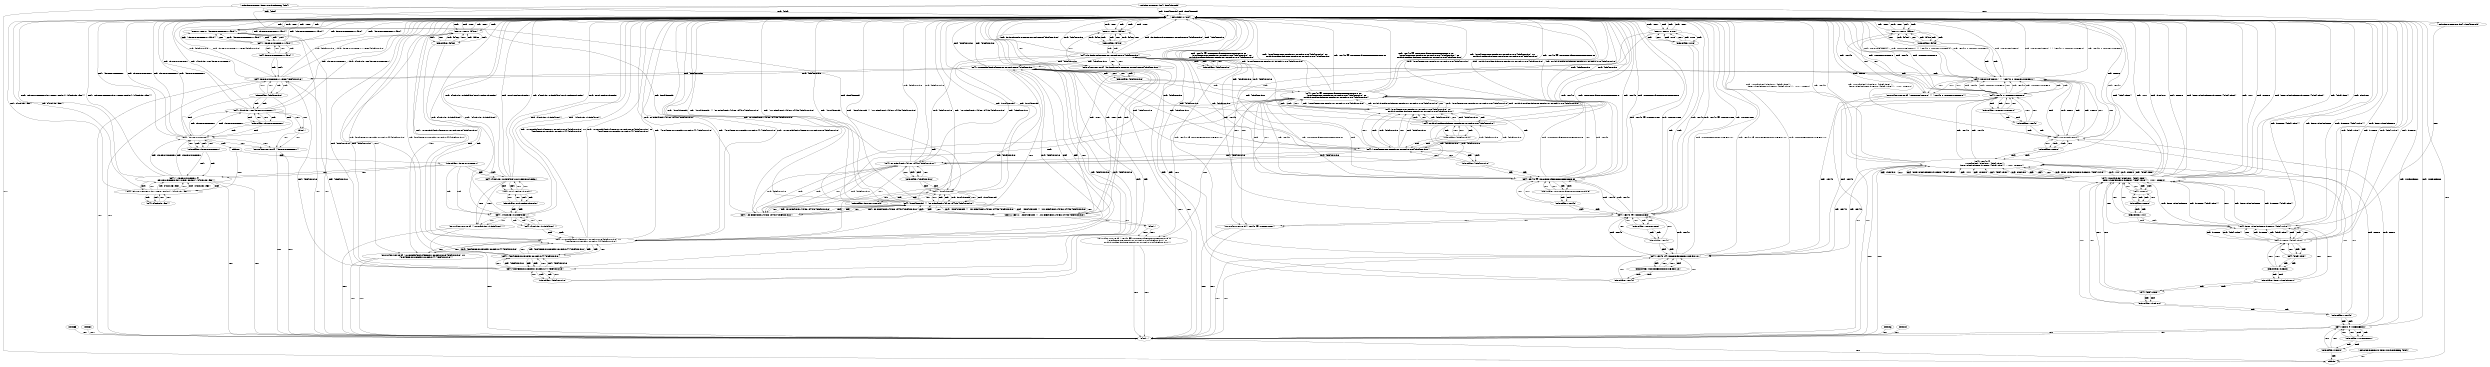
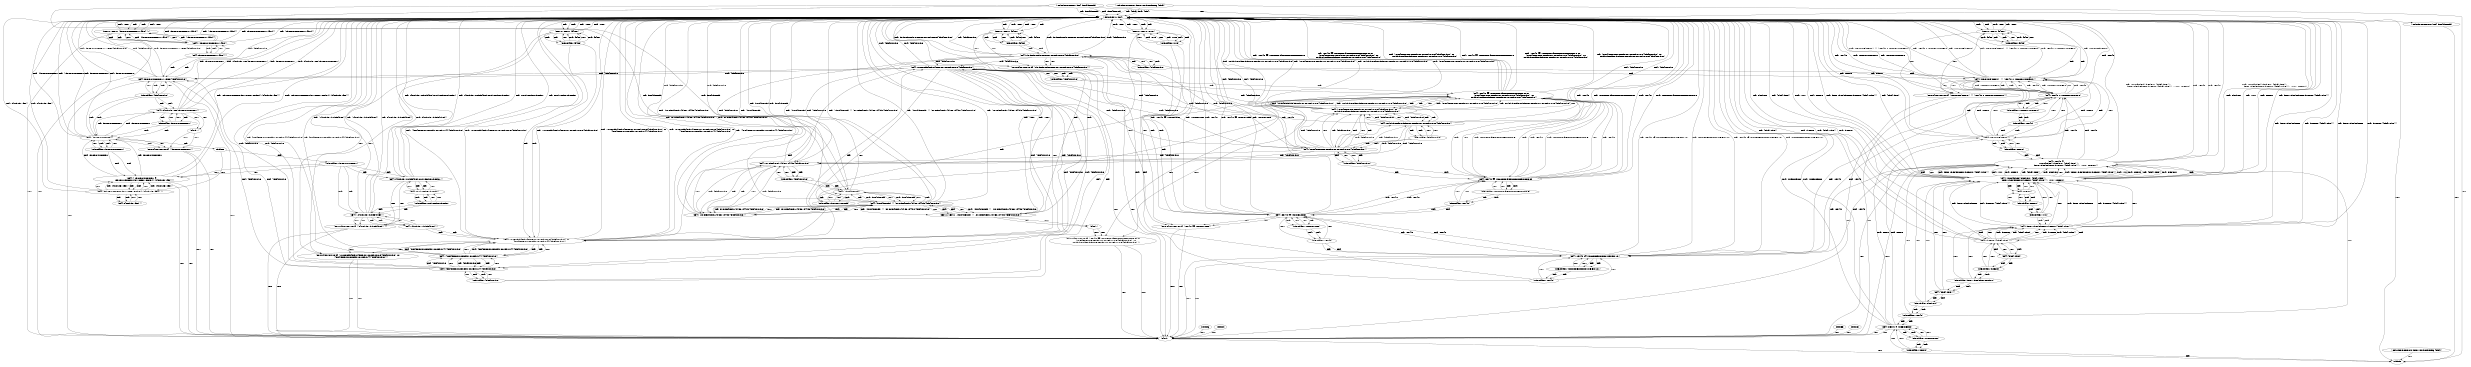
edge "(MethodParameterOut,bool is_tld_ascii)" -> "(Call,base::checked_cast<int32_t>(label.size()))": now "(MethodParameterOut,bool is_tld_ascii)" -> "1000102"
node "(ControlStructure,if (!uspoof_index.initialized()))": label "(ControlStructure,if (!uspoof_index.initialized()))" -> "(ControlStructure,if (!tls_index.initialized()))"
node "(Identifier,base::checked_cast)": label "(Identifier,base::checked_cast)" -> "(Identifier,base::checked_exceptions)"
